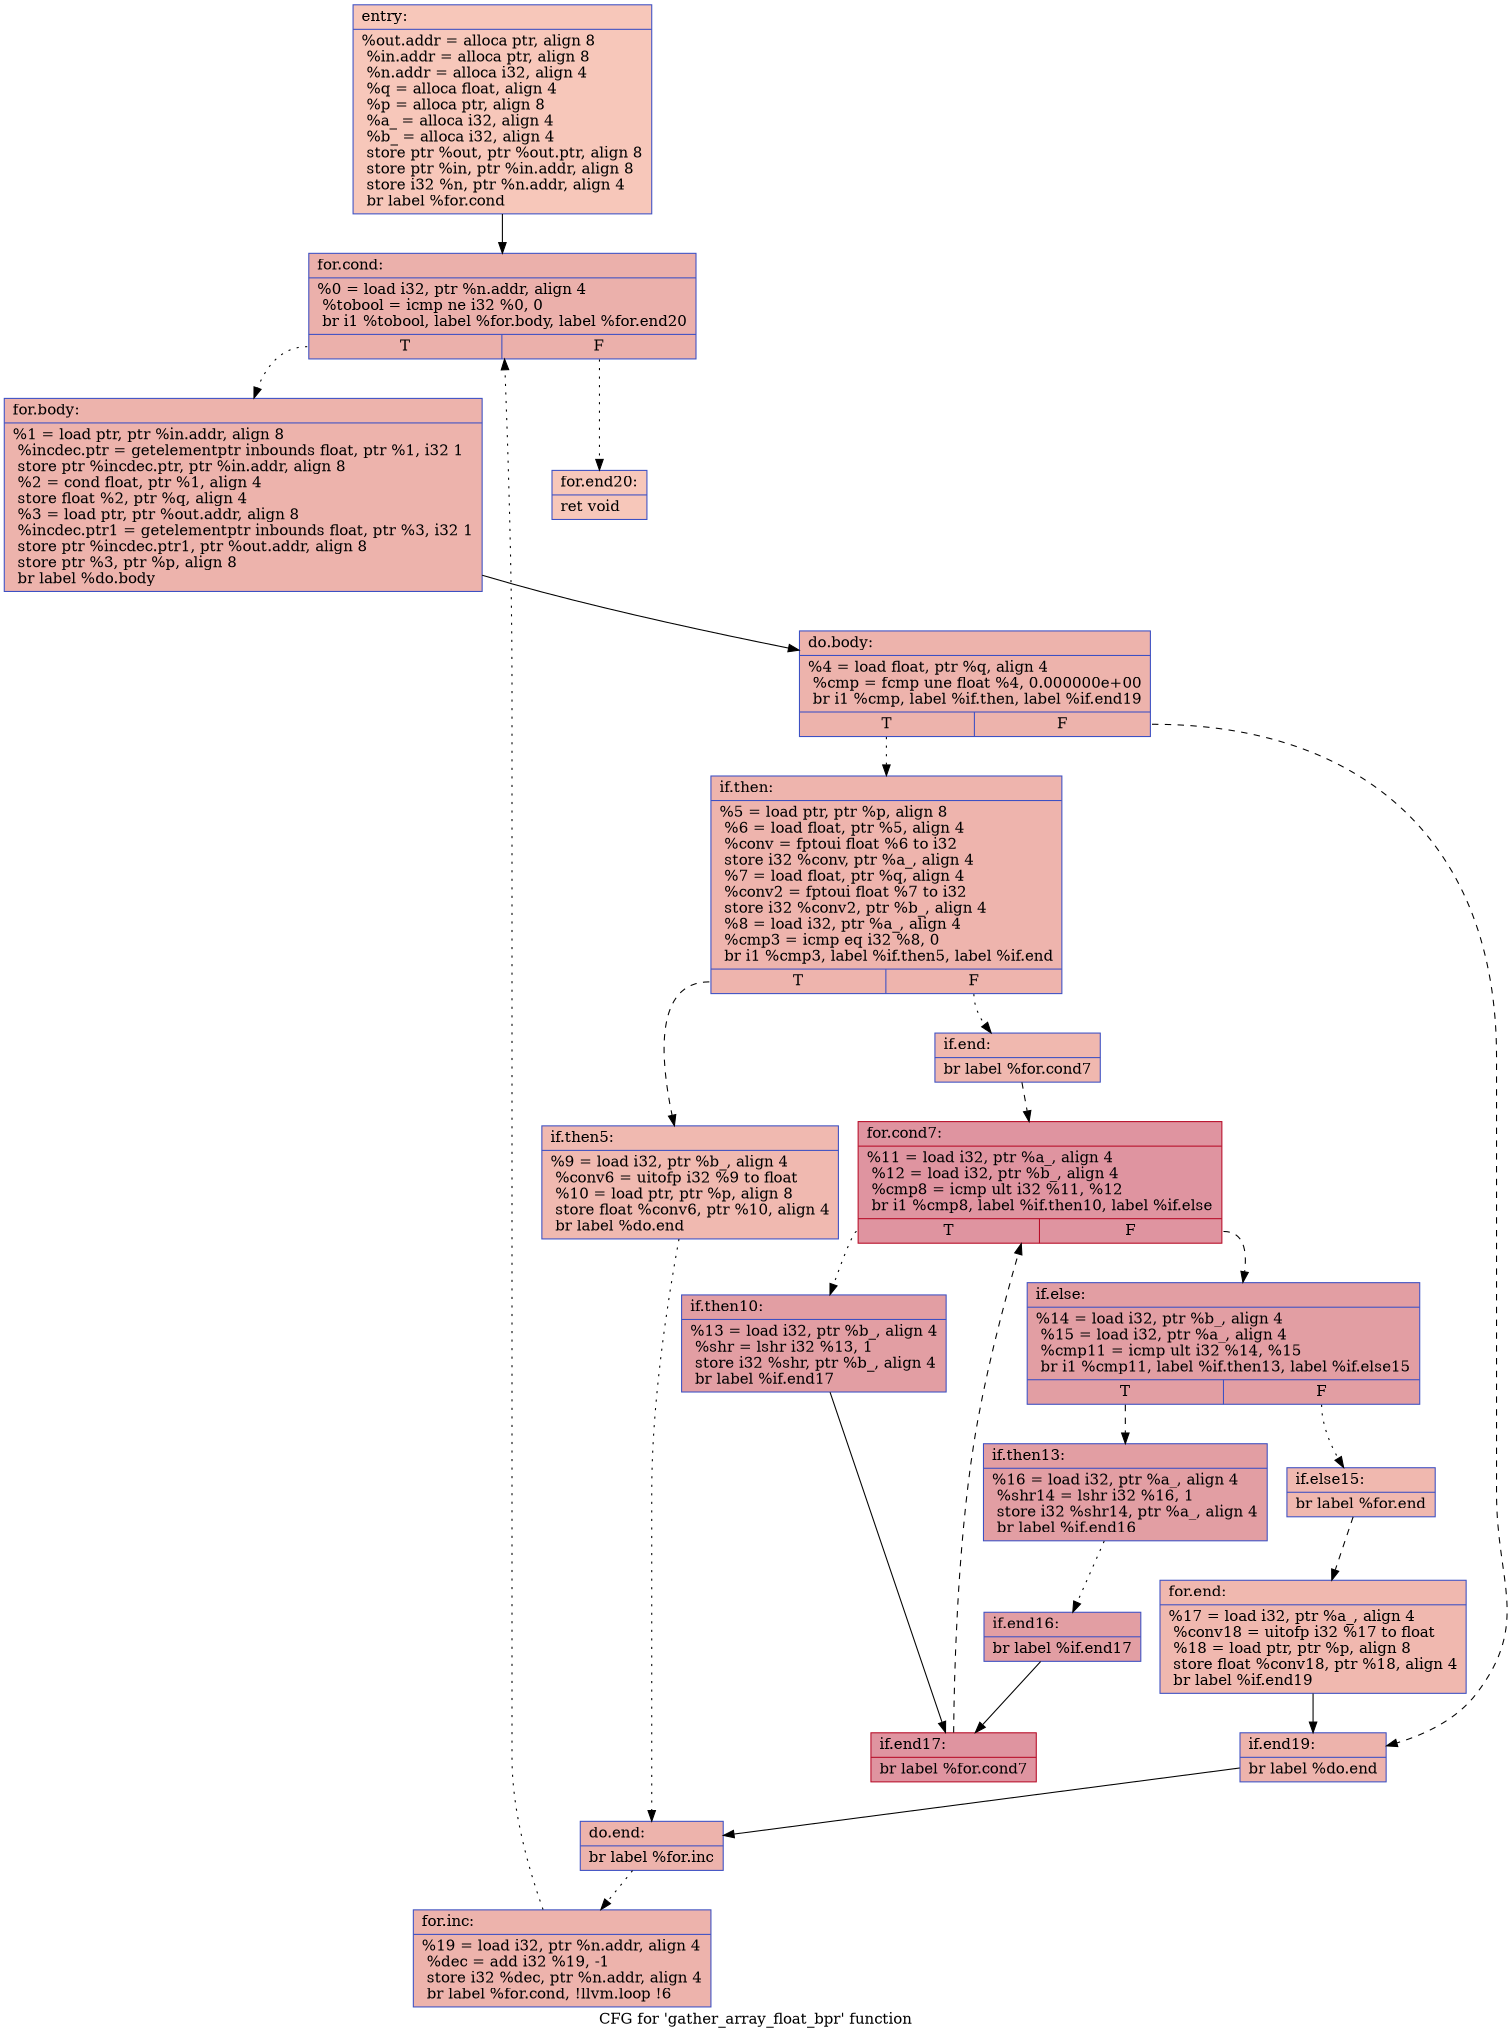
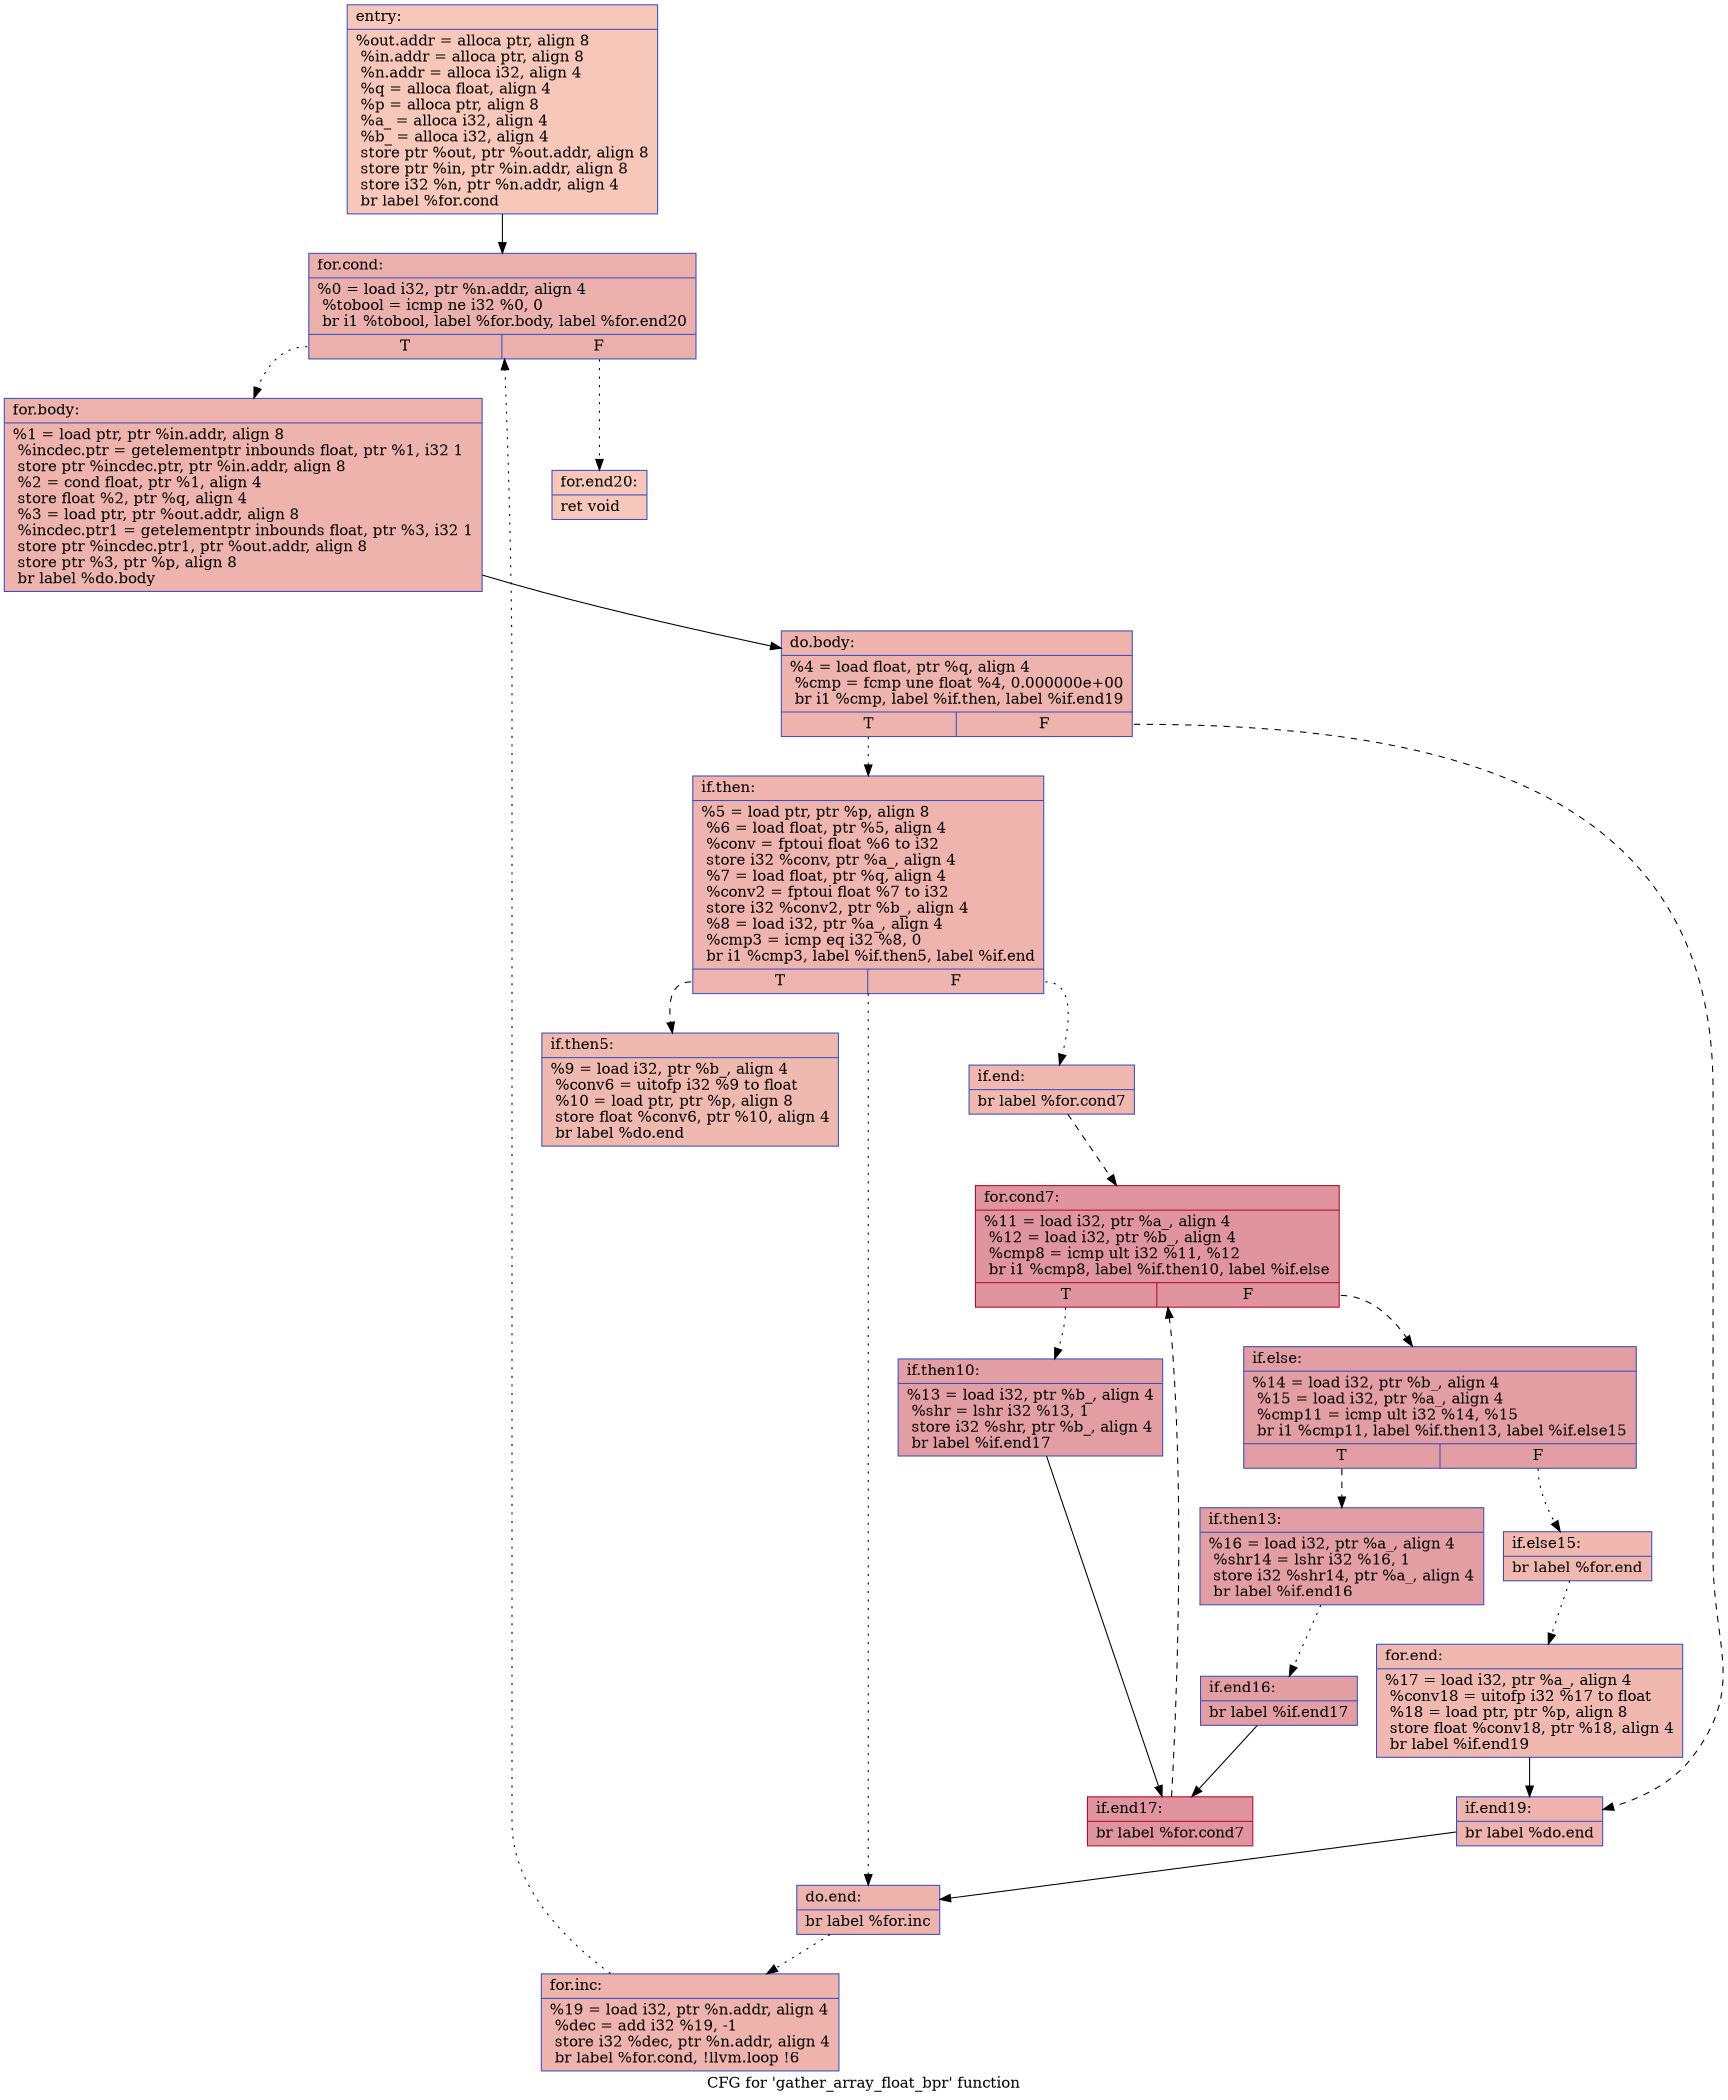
node "entry:": text "store ptr %out, ptr %out.ptr, align 8" -> "store ptr %out, ptr %out.addr, align 8"
edge "if.then5:" -> "do.end:": now "if.then:" -> "do.end:"
edge "if.else15:" -> "for.end:": style dashed -> dotted
